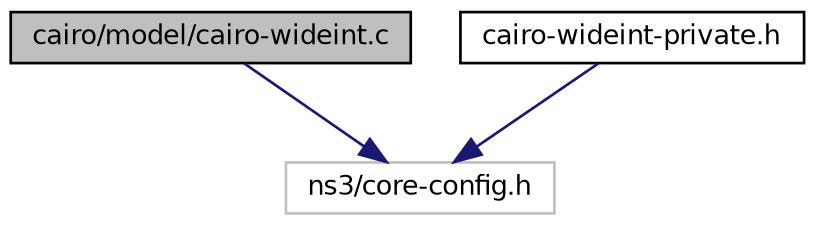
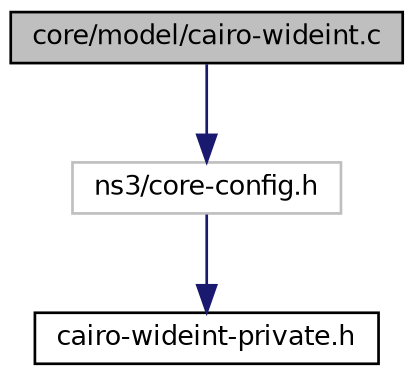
node "cairo/model/cairo-wideint.c": label "cairo/model/cairo-wideint.c" -> "core/model/cairo-wideint.c"
edge "cairo-wideint-private.h" -> "ns3/core-config.h": reversed
